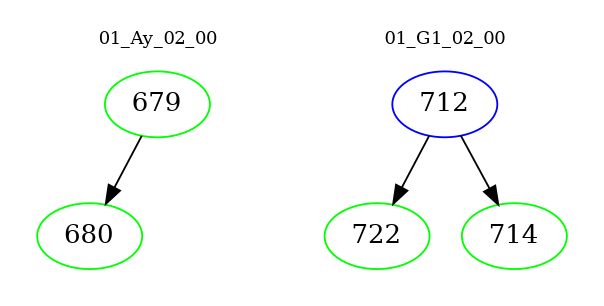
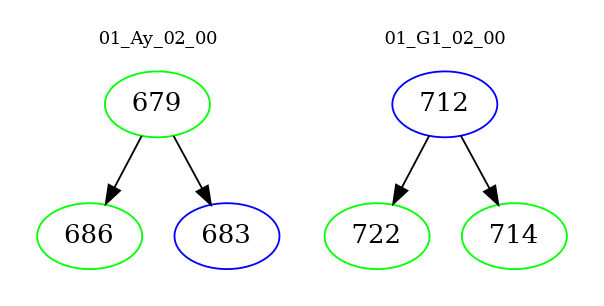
node "680": label "680" -> "686"
node "683": added
